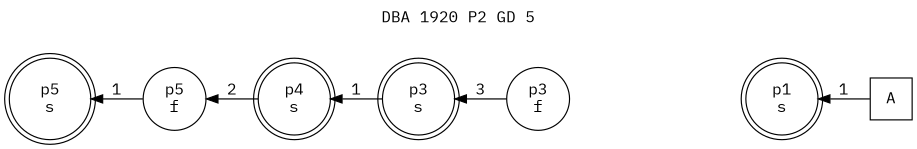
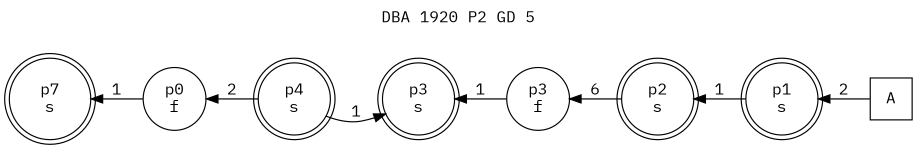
edge "p3 f" -> "p3 s": label "3" -> "1"
edge "A" -> "p1 s": label "1" -> "2"
node "p5 s": label "p5 s" -> "p7 s"
node "p5 f": label "p5 f" -> "p0 f"
edge "p3 s" -> "p4 s": reversed
node "p2 s": added
